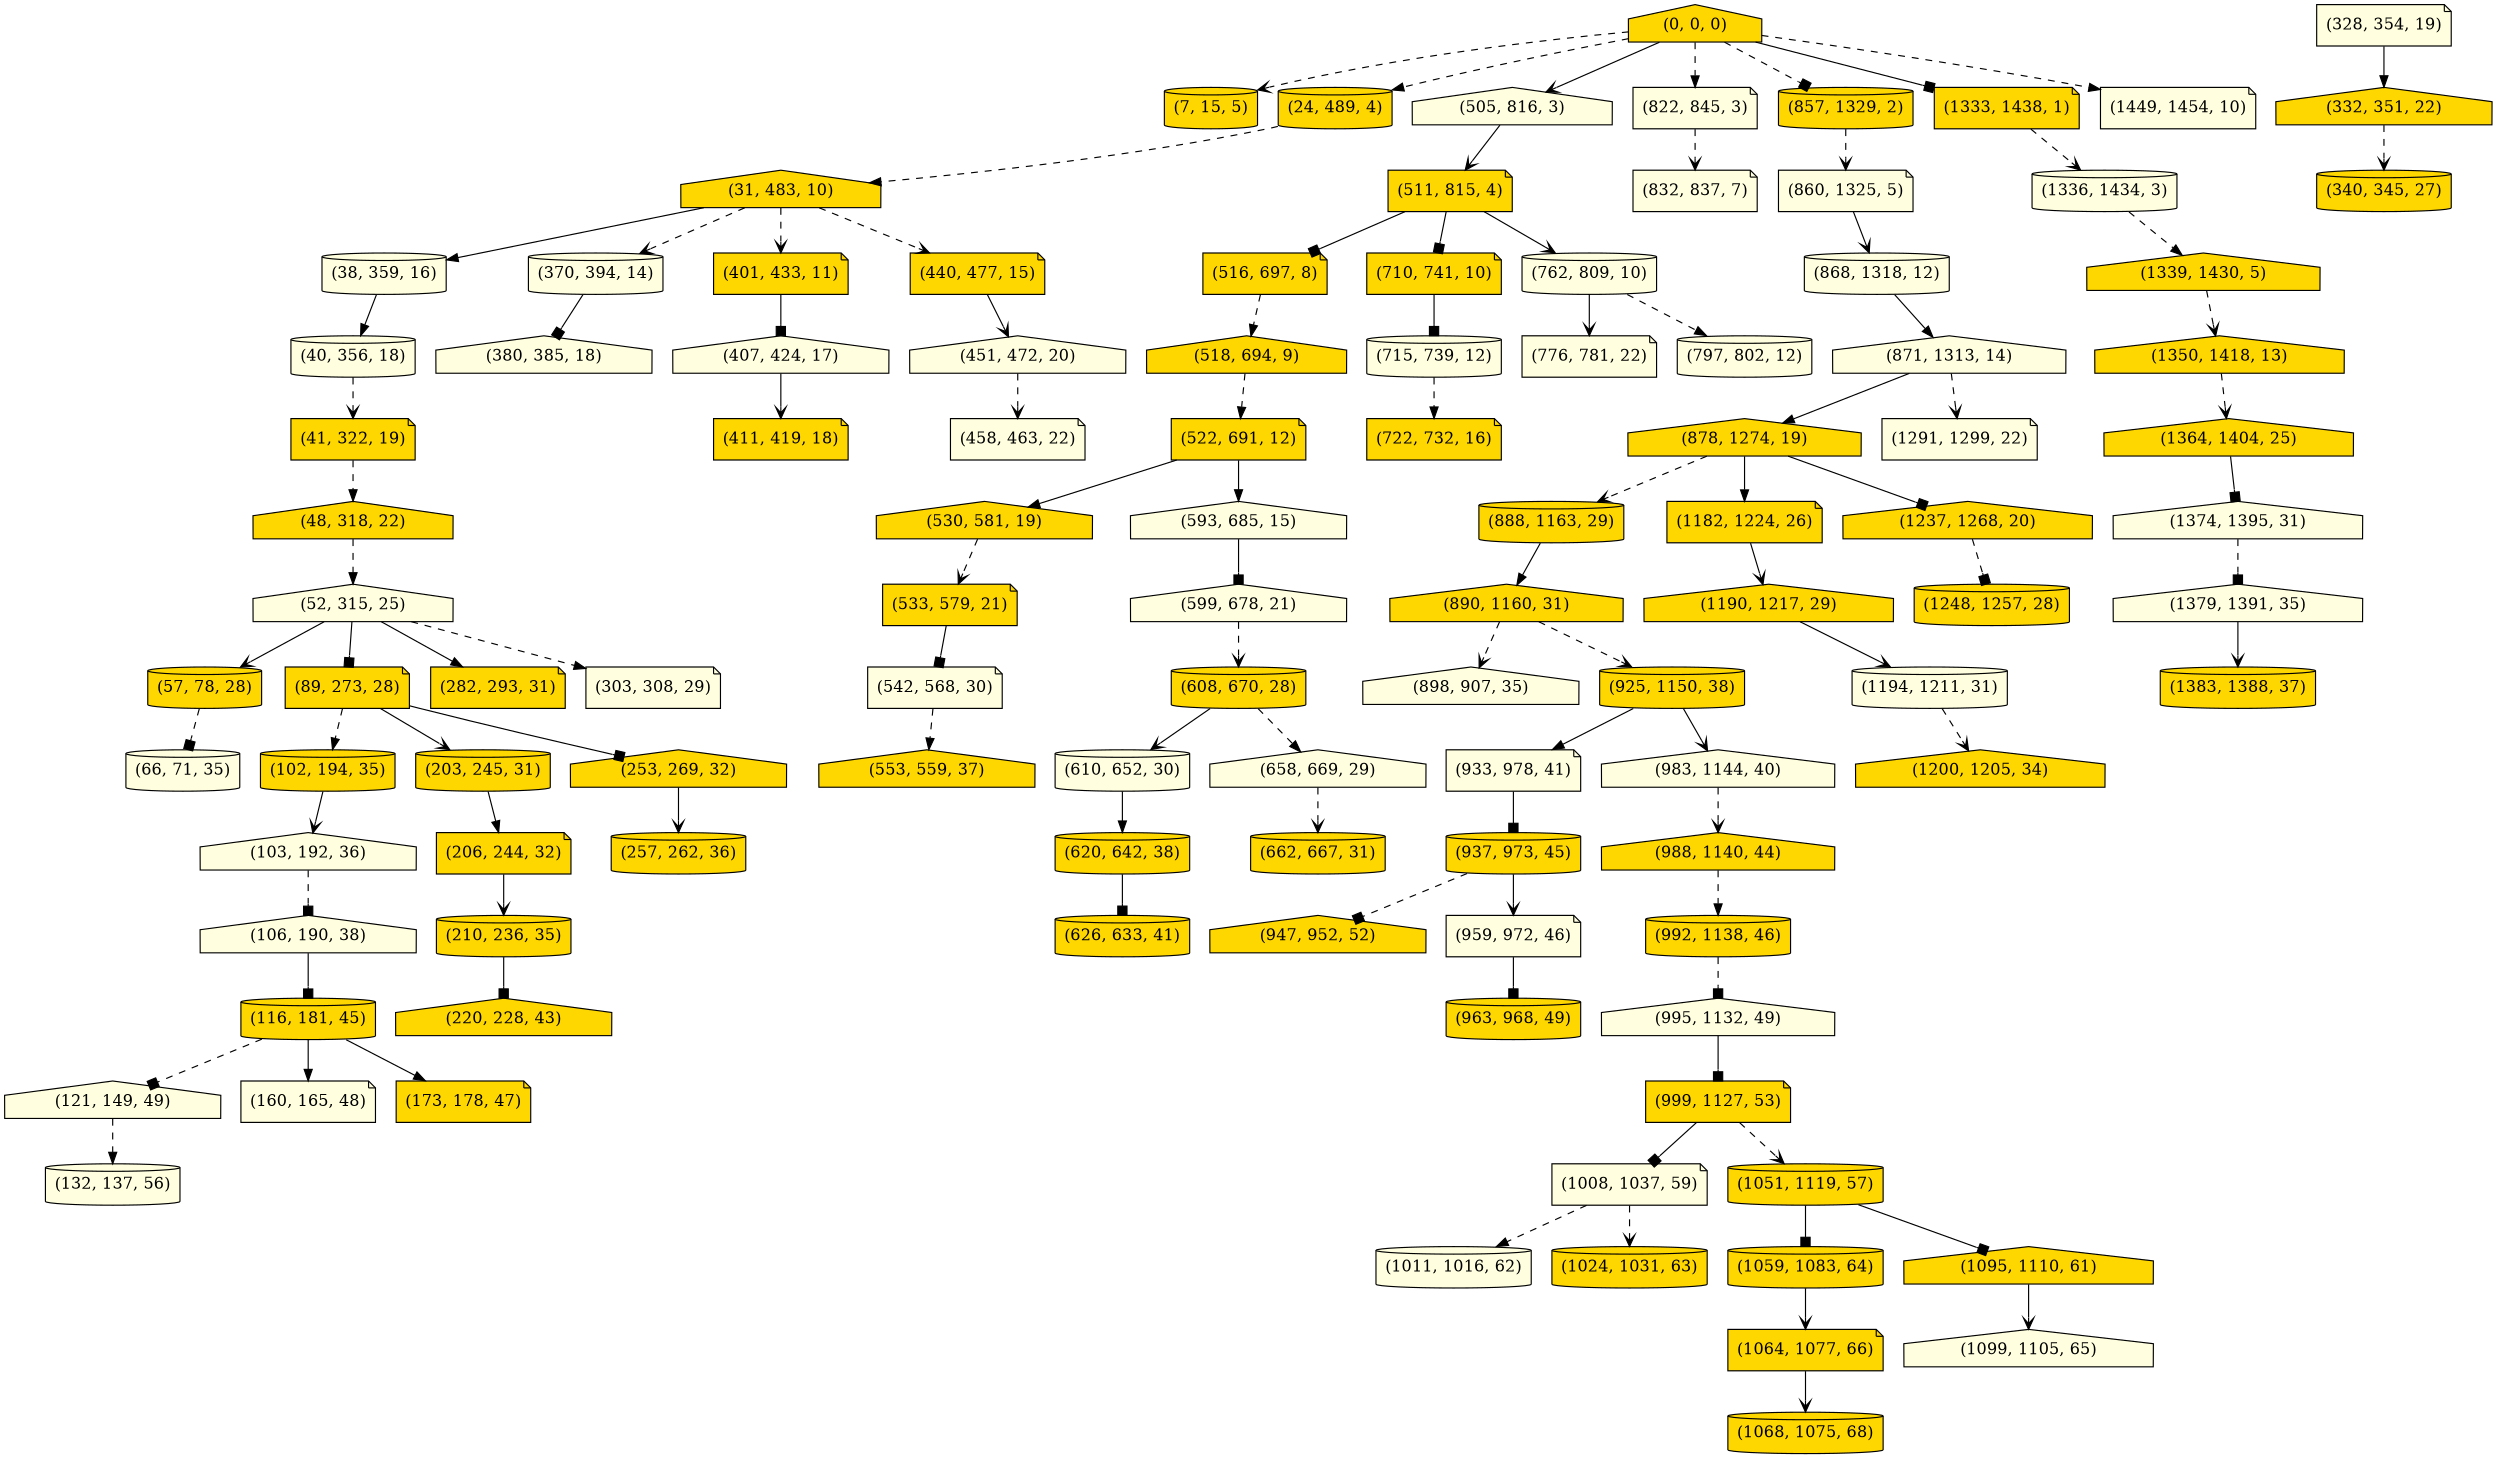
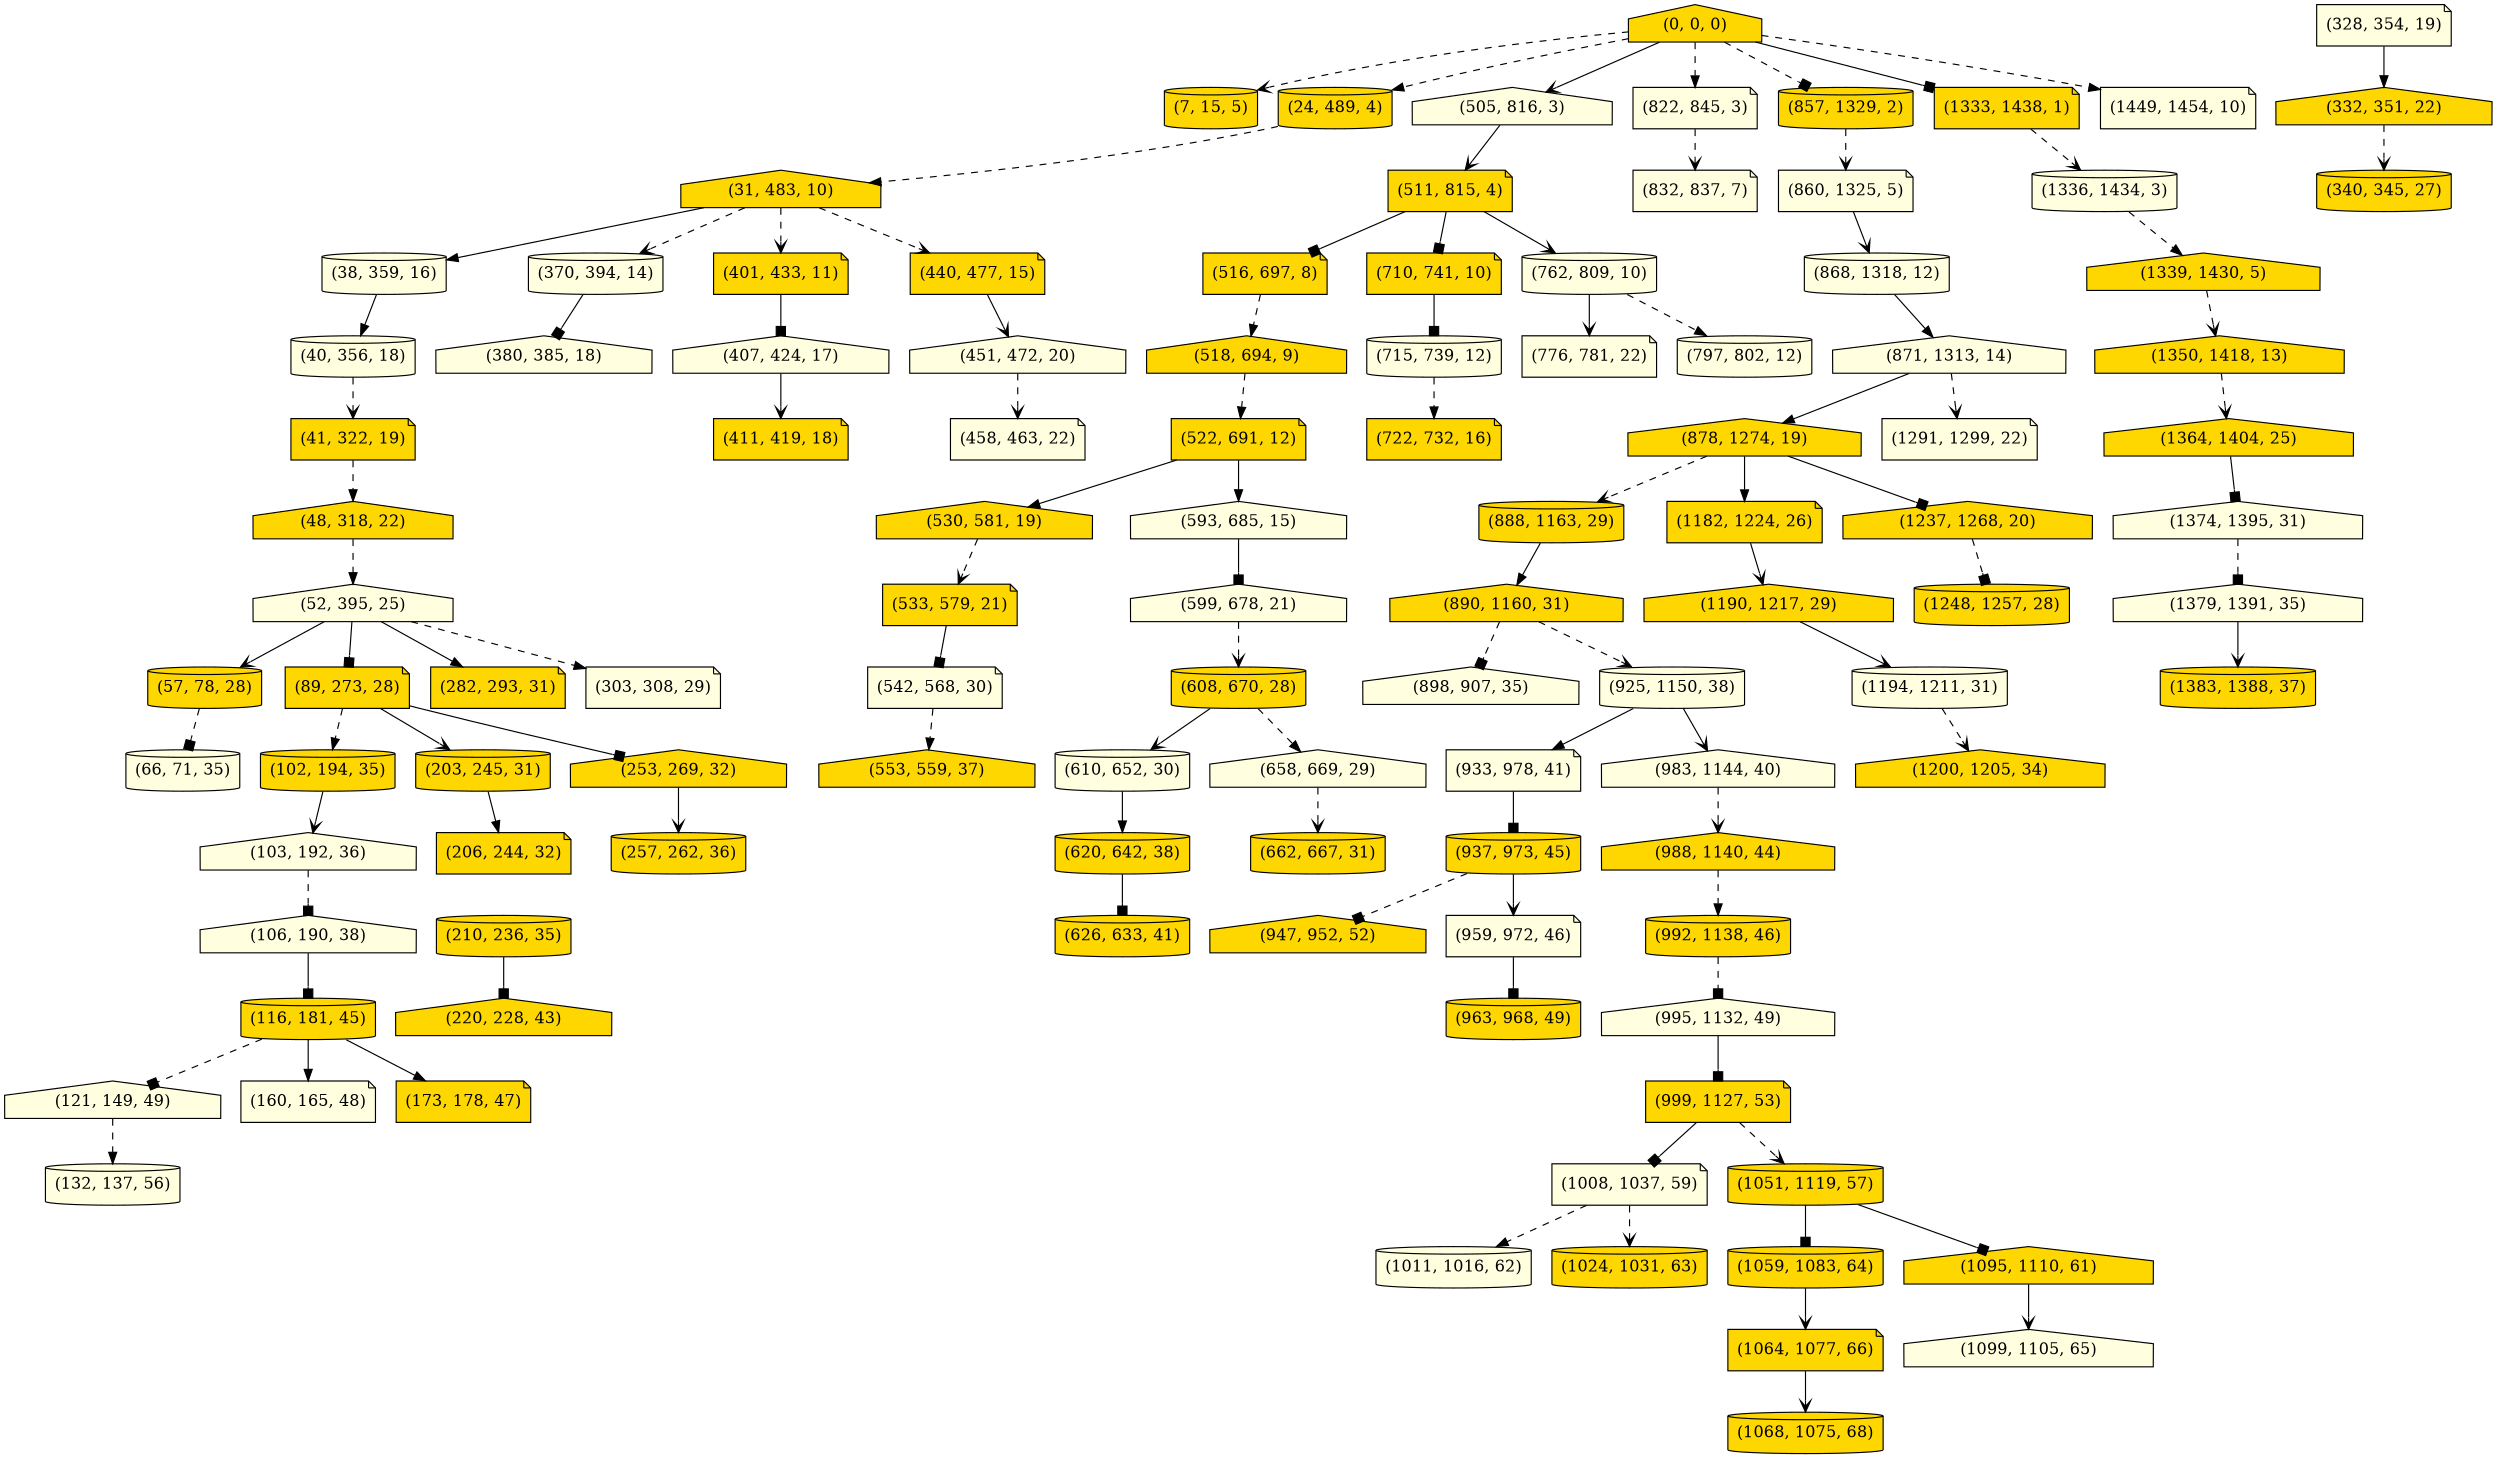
node "(52, 315, 25)": label "(52, 315, 25)" -> "(52, 395, 25)"
edge "(890, 1160, 31)" -> "(898, 907, 35)": arrowhead vee -> box
node "(925, 1150, 38)": fillcolor gold -> lightyellow
edge "(206, 244, 32)" -> "(210, 236, 35)": removed
